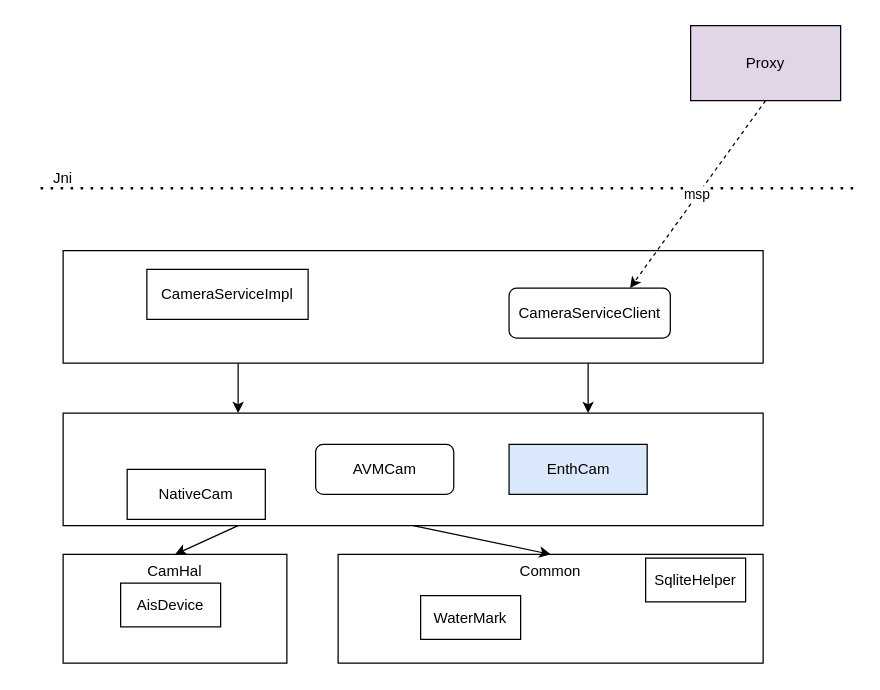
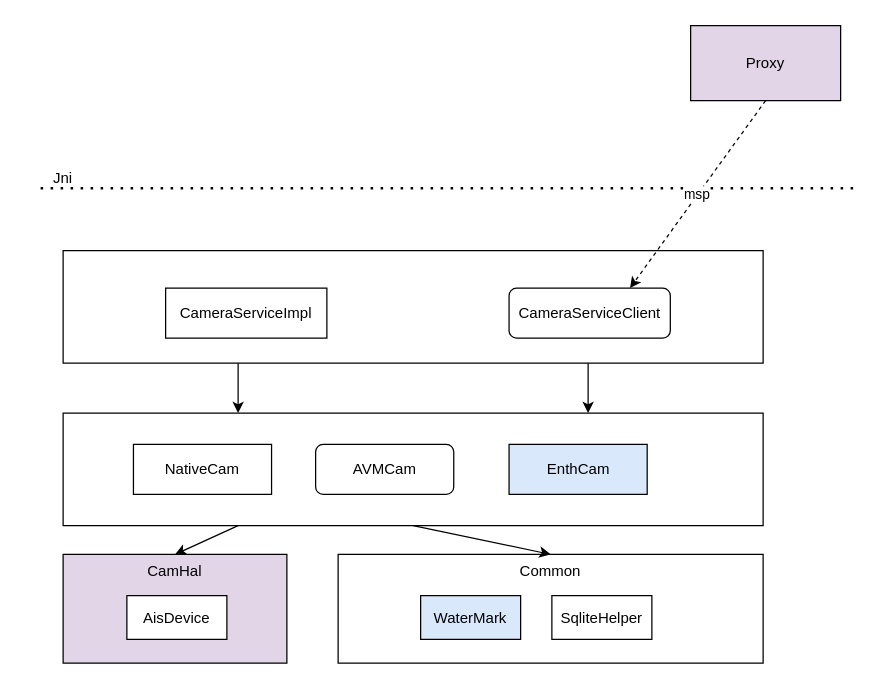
node "CameraServiceImpl": moved (228, 294) -> (246, 313)
node "NativeCam": moved (196, 494) -> (203, 469)
node "CamHal": fillcolor #ffffff -> #e1d5e7
node "SqliteHelper": moved (696, 580) -> (602, 618)
node "AisDevice": moved (171, 605) -> (177, 618)
node "WaterMark": fillcolor #ffffff -> #dae8fc
